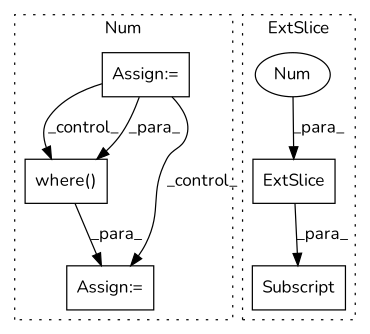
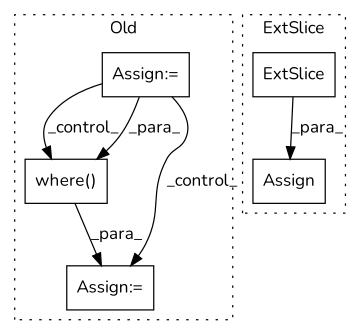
cluster "Num": label "Num" -> "Old"
node "Num": removed
node "Subscript": label "Subscript" -> "Assign"
